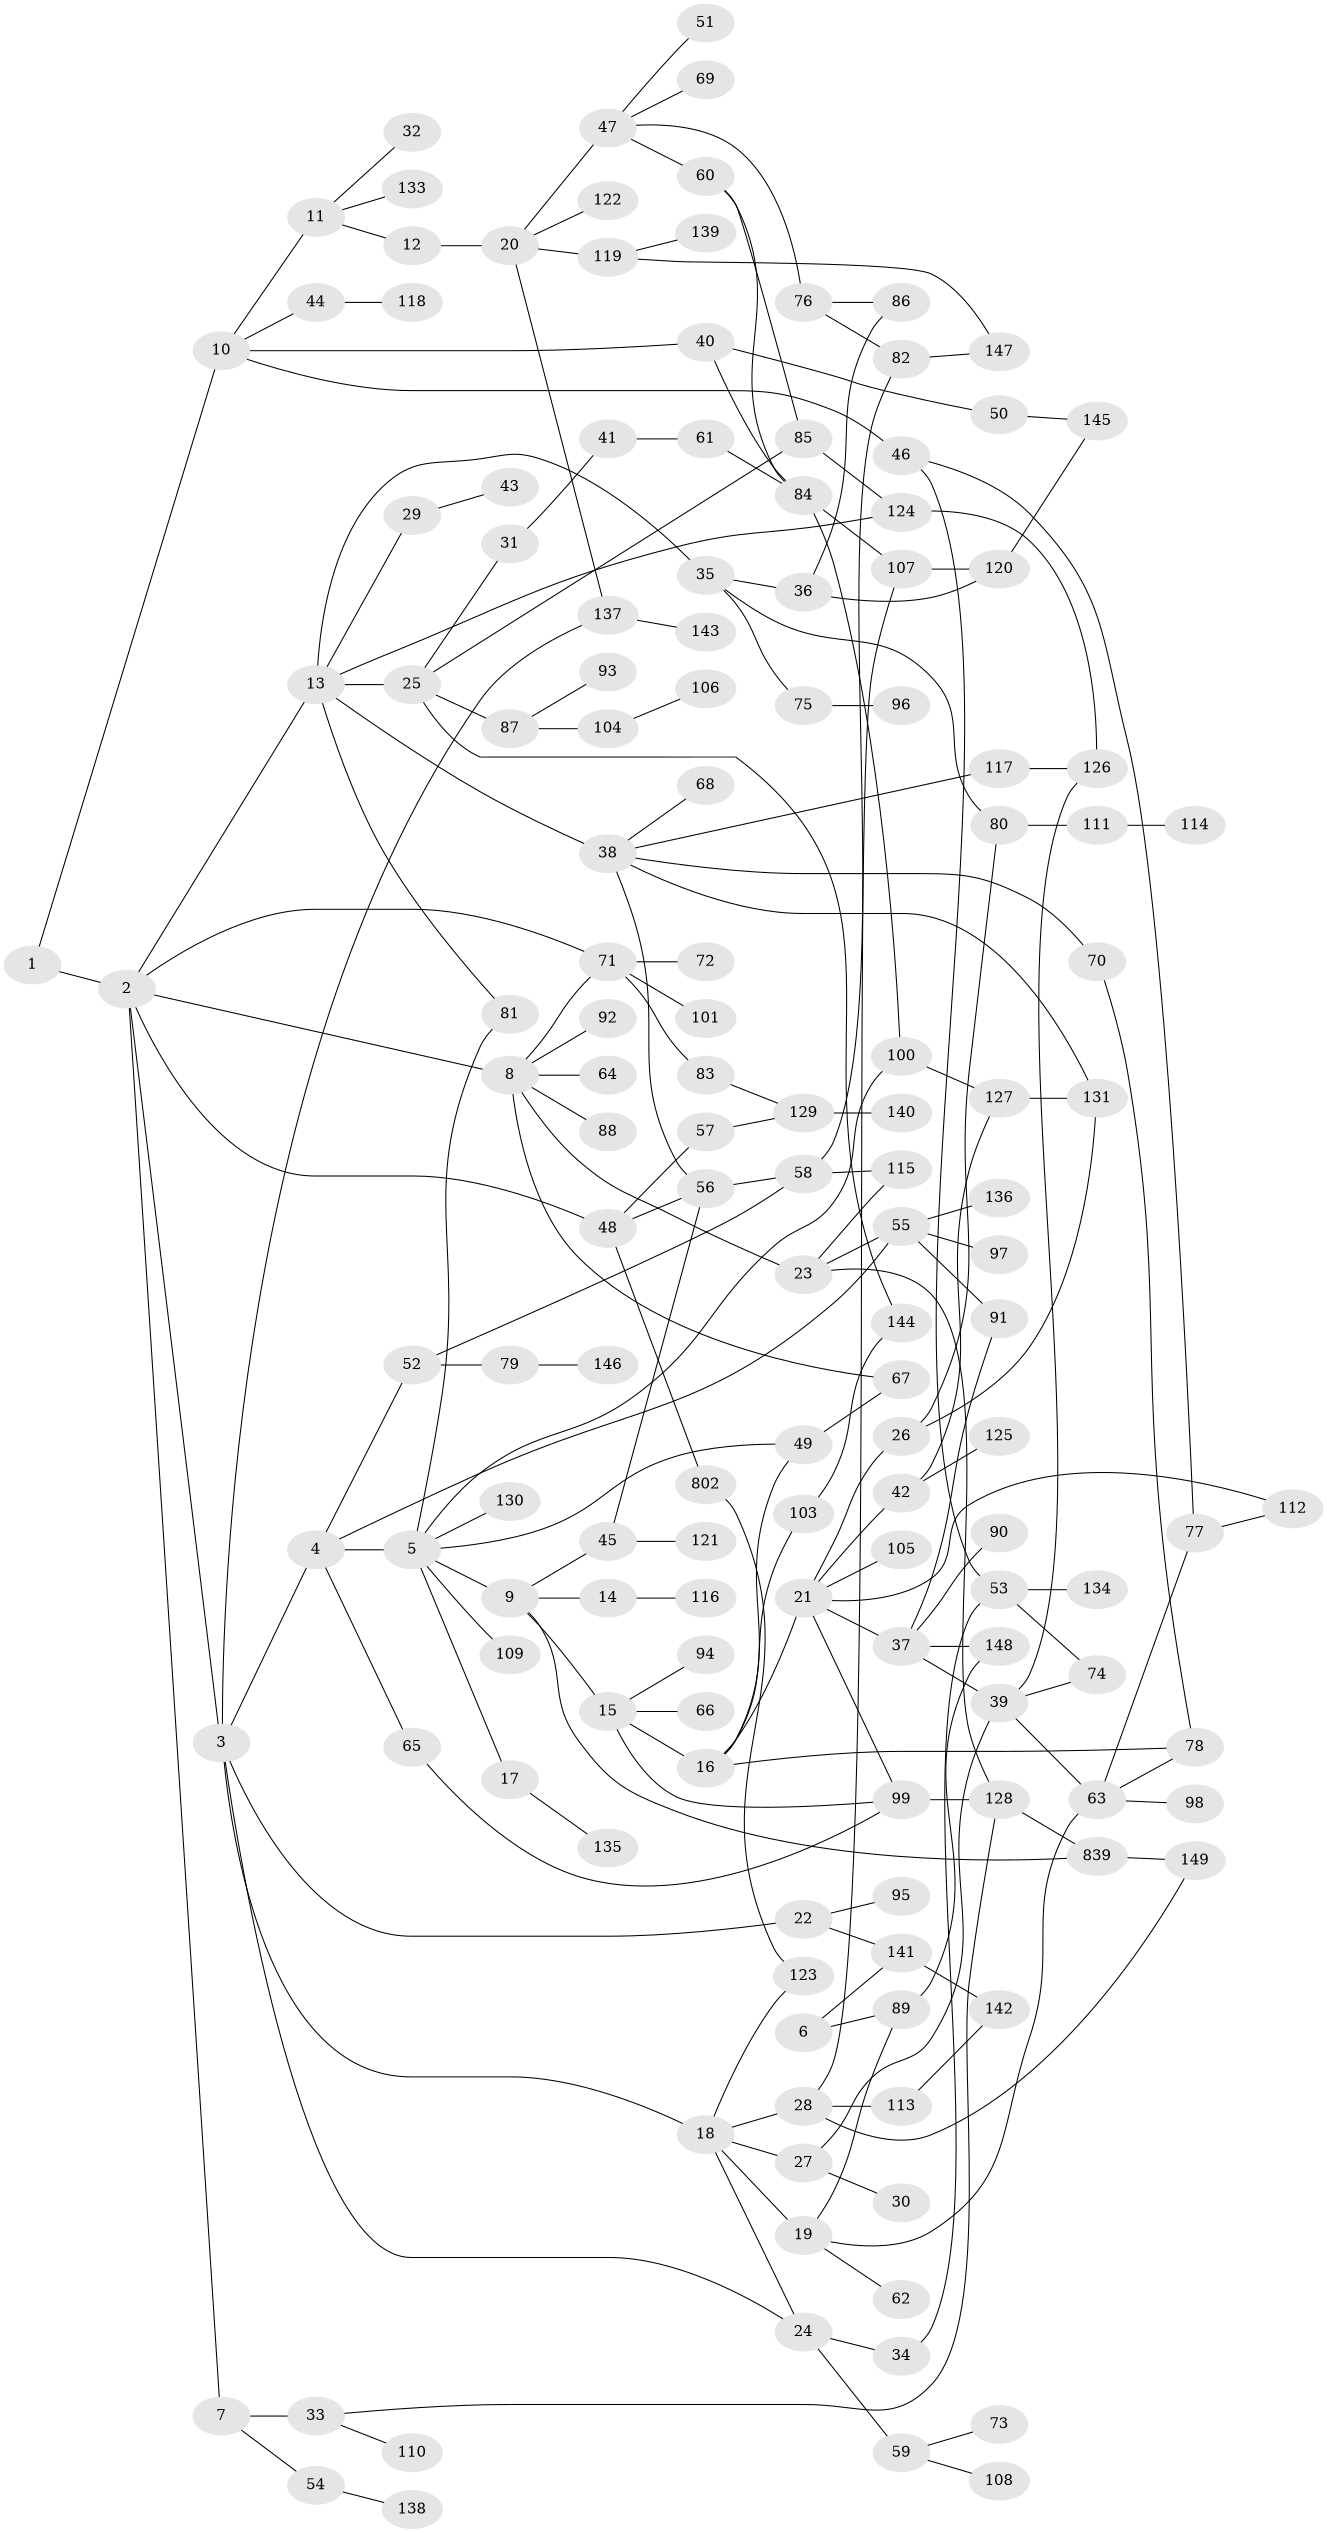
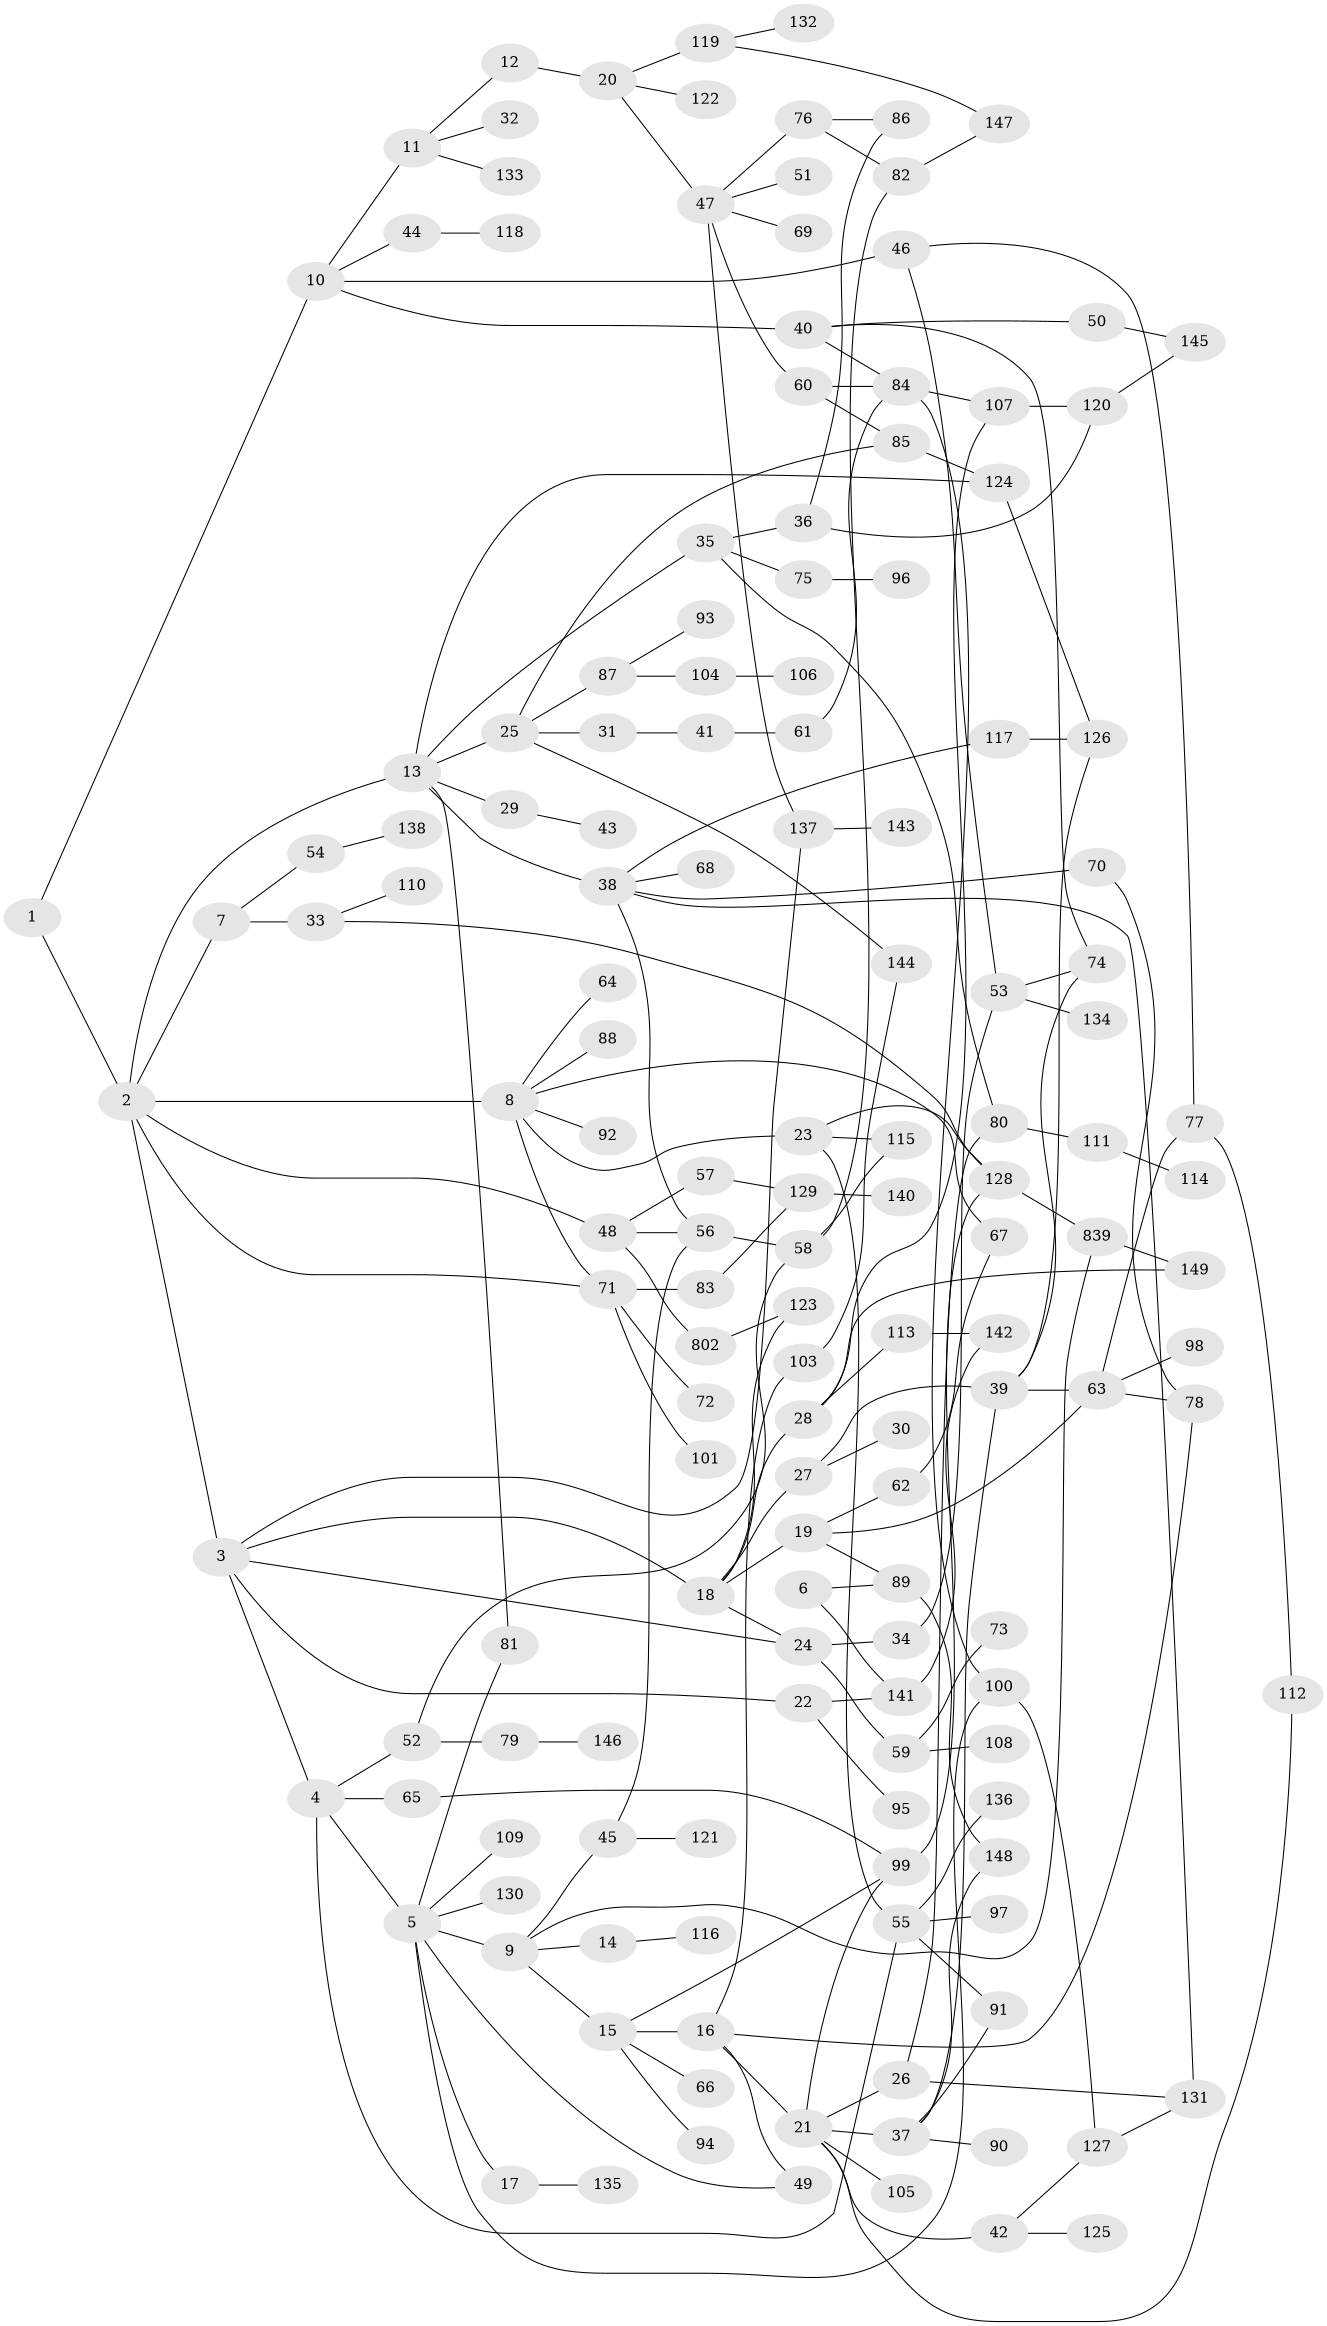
node "139": label "139" -> "132"
edge "20" -- "137": now "47" -- "137"
edge "40" -- "74": added
edge "67" -- "49": now "67" -- "62"
